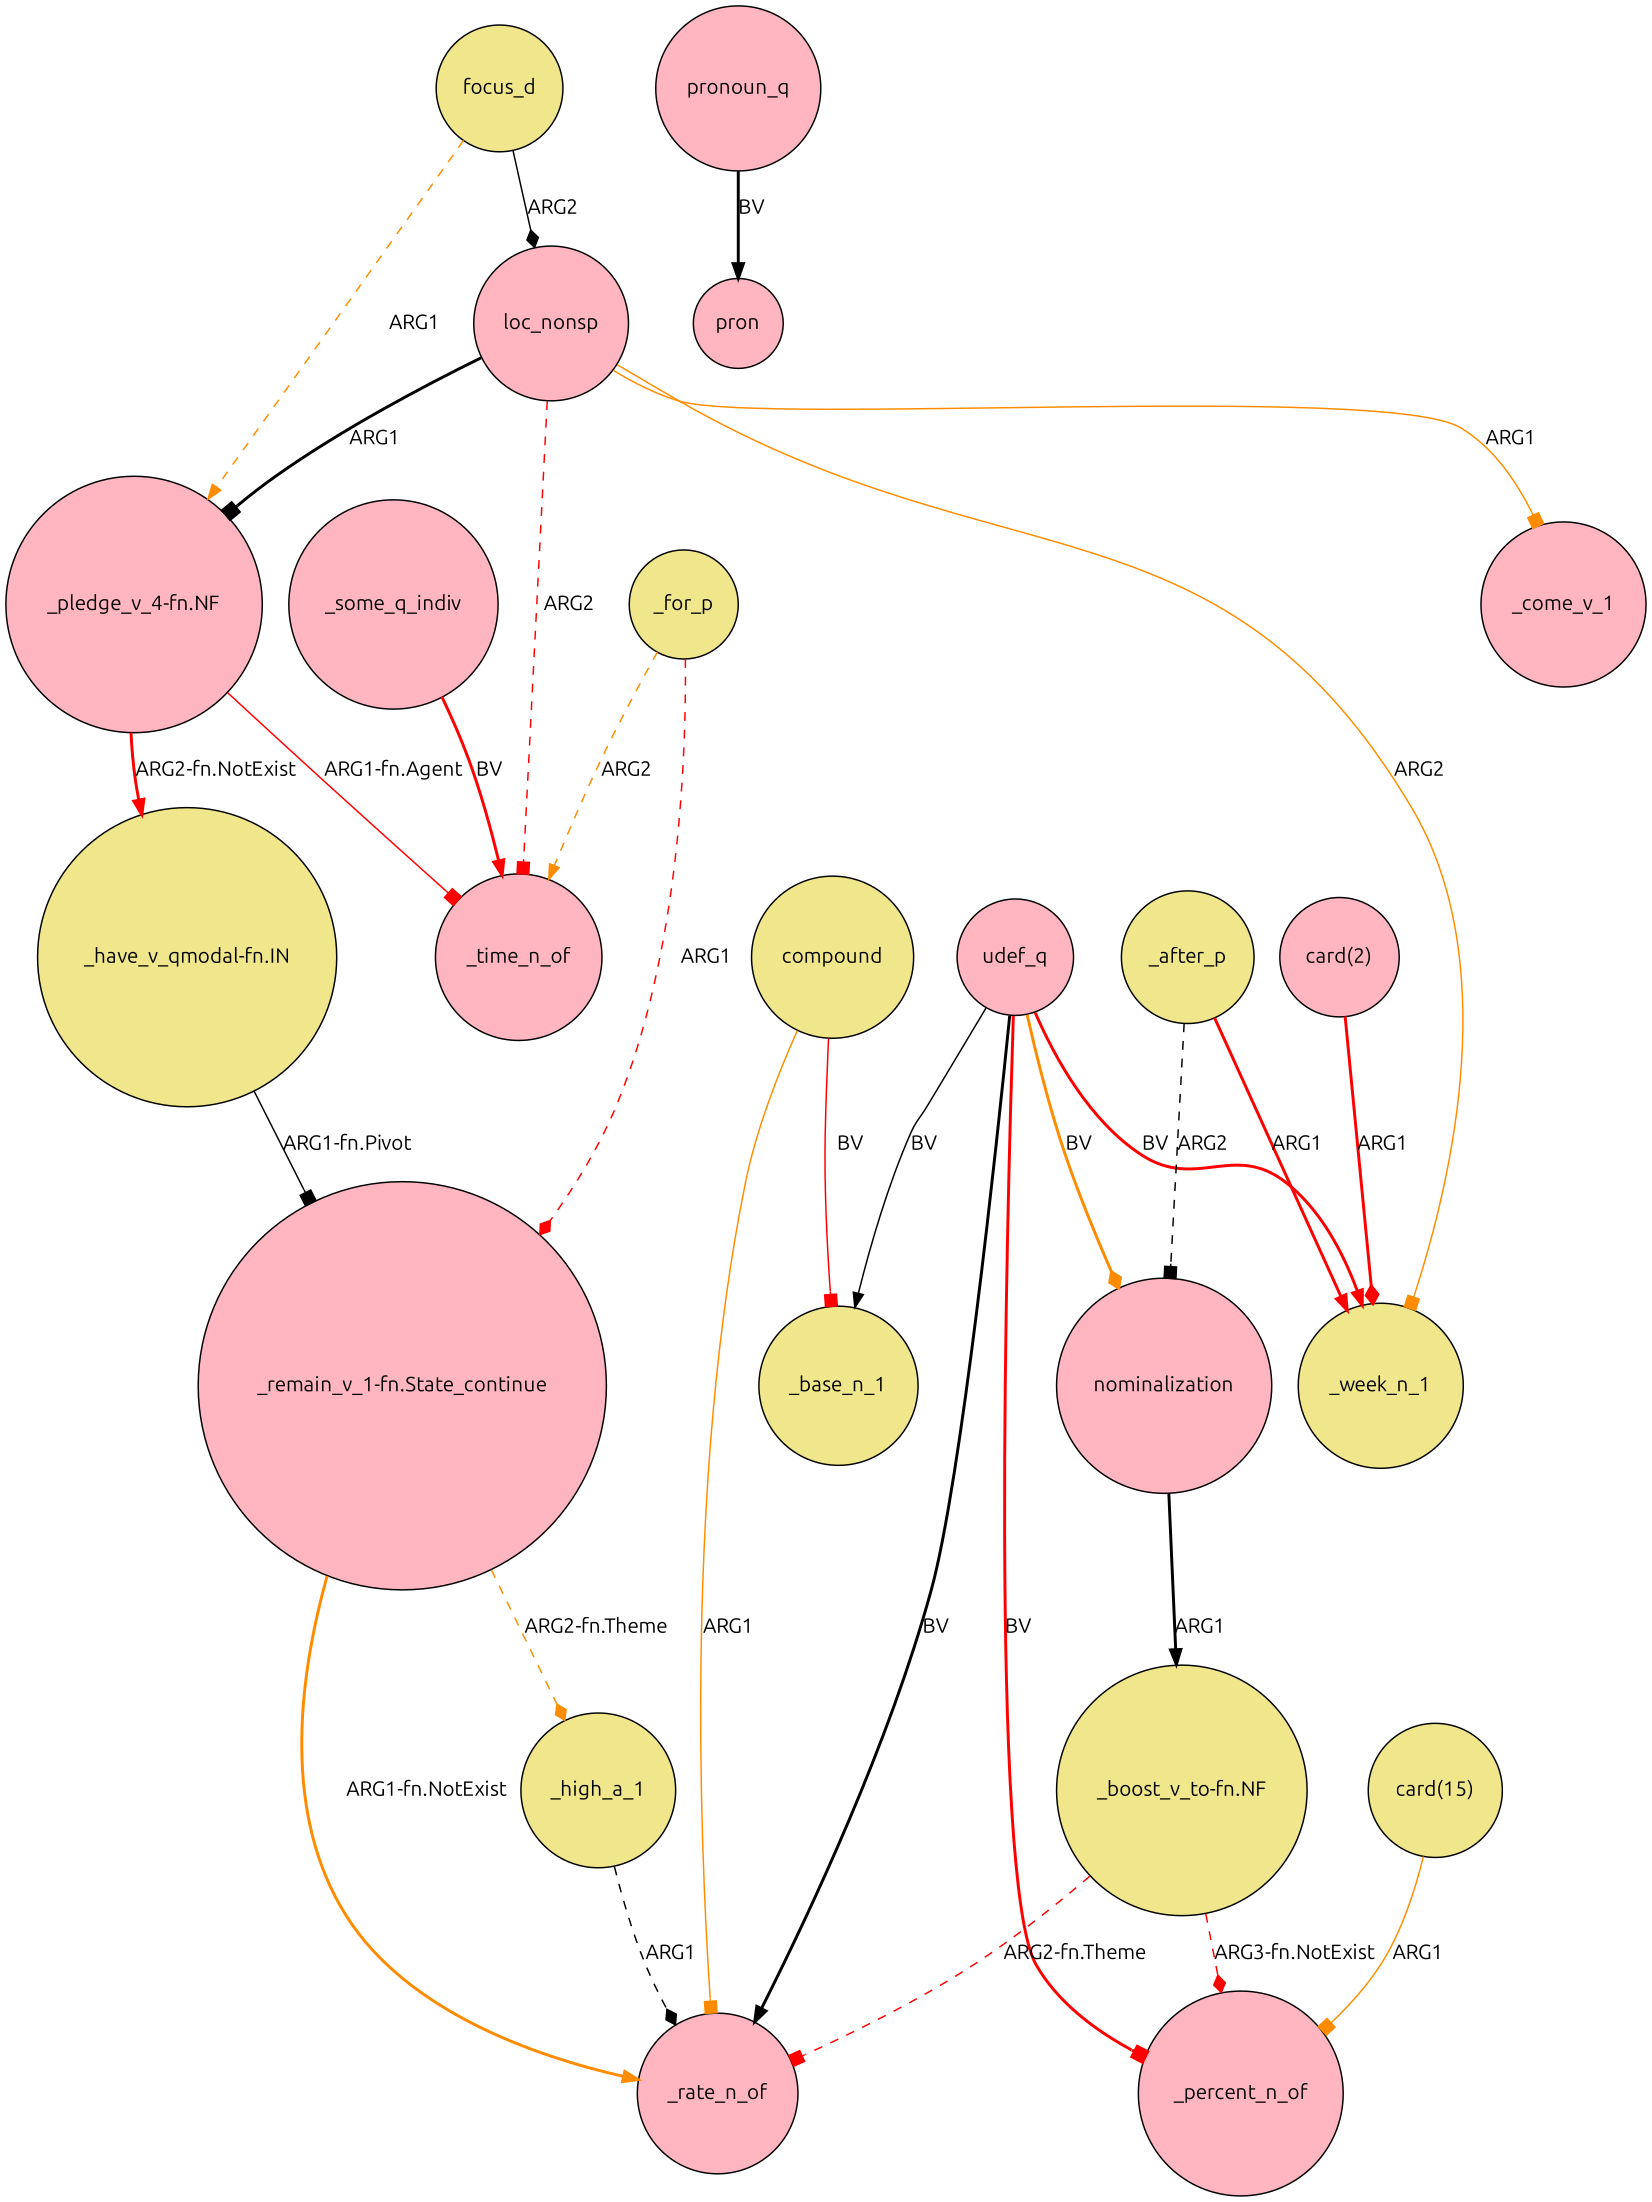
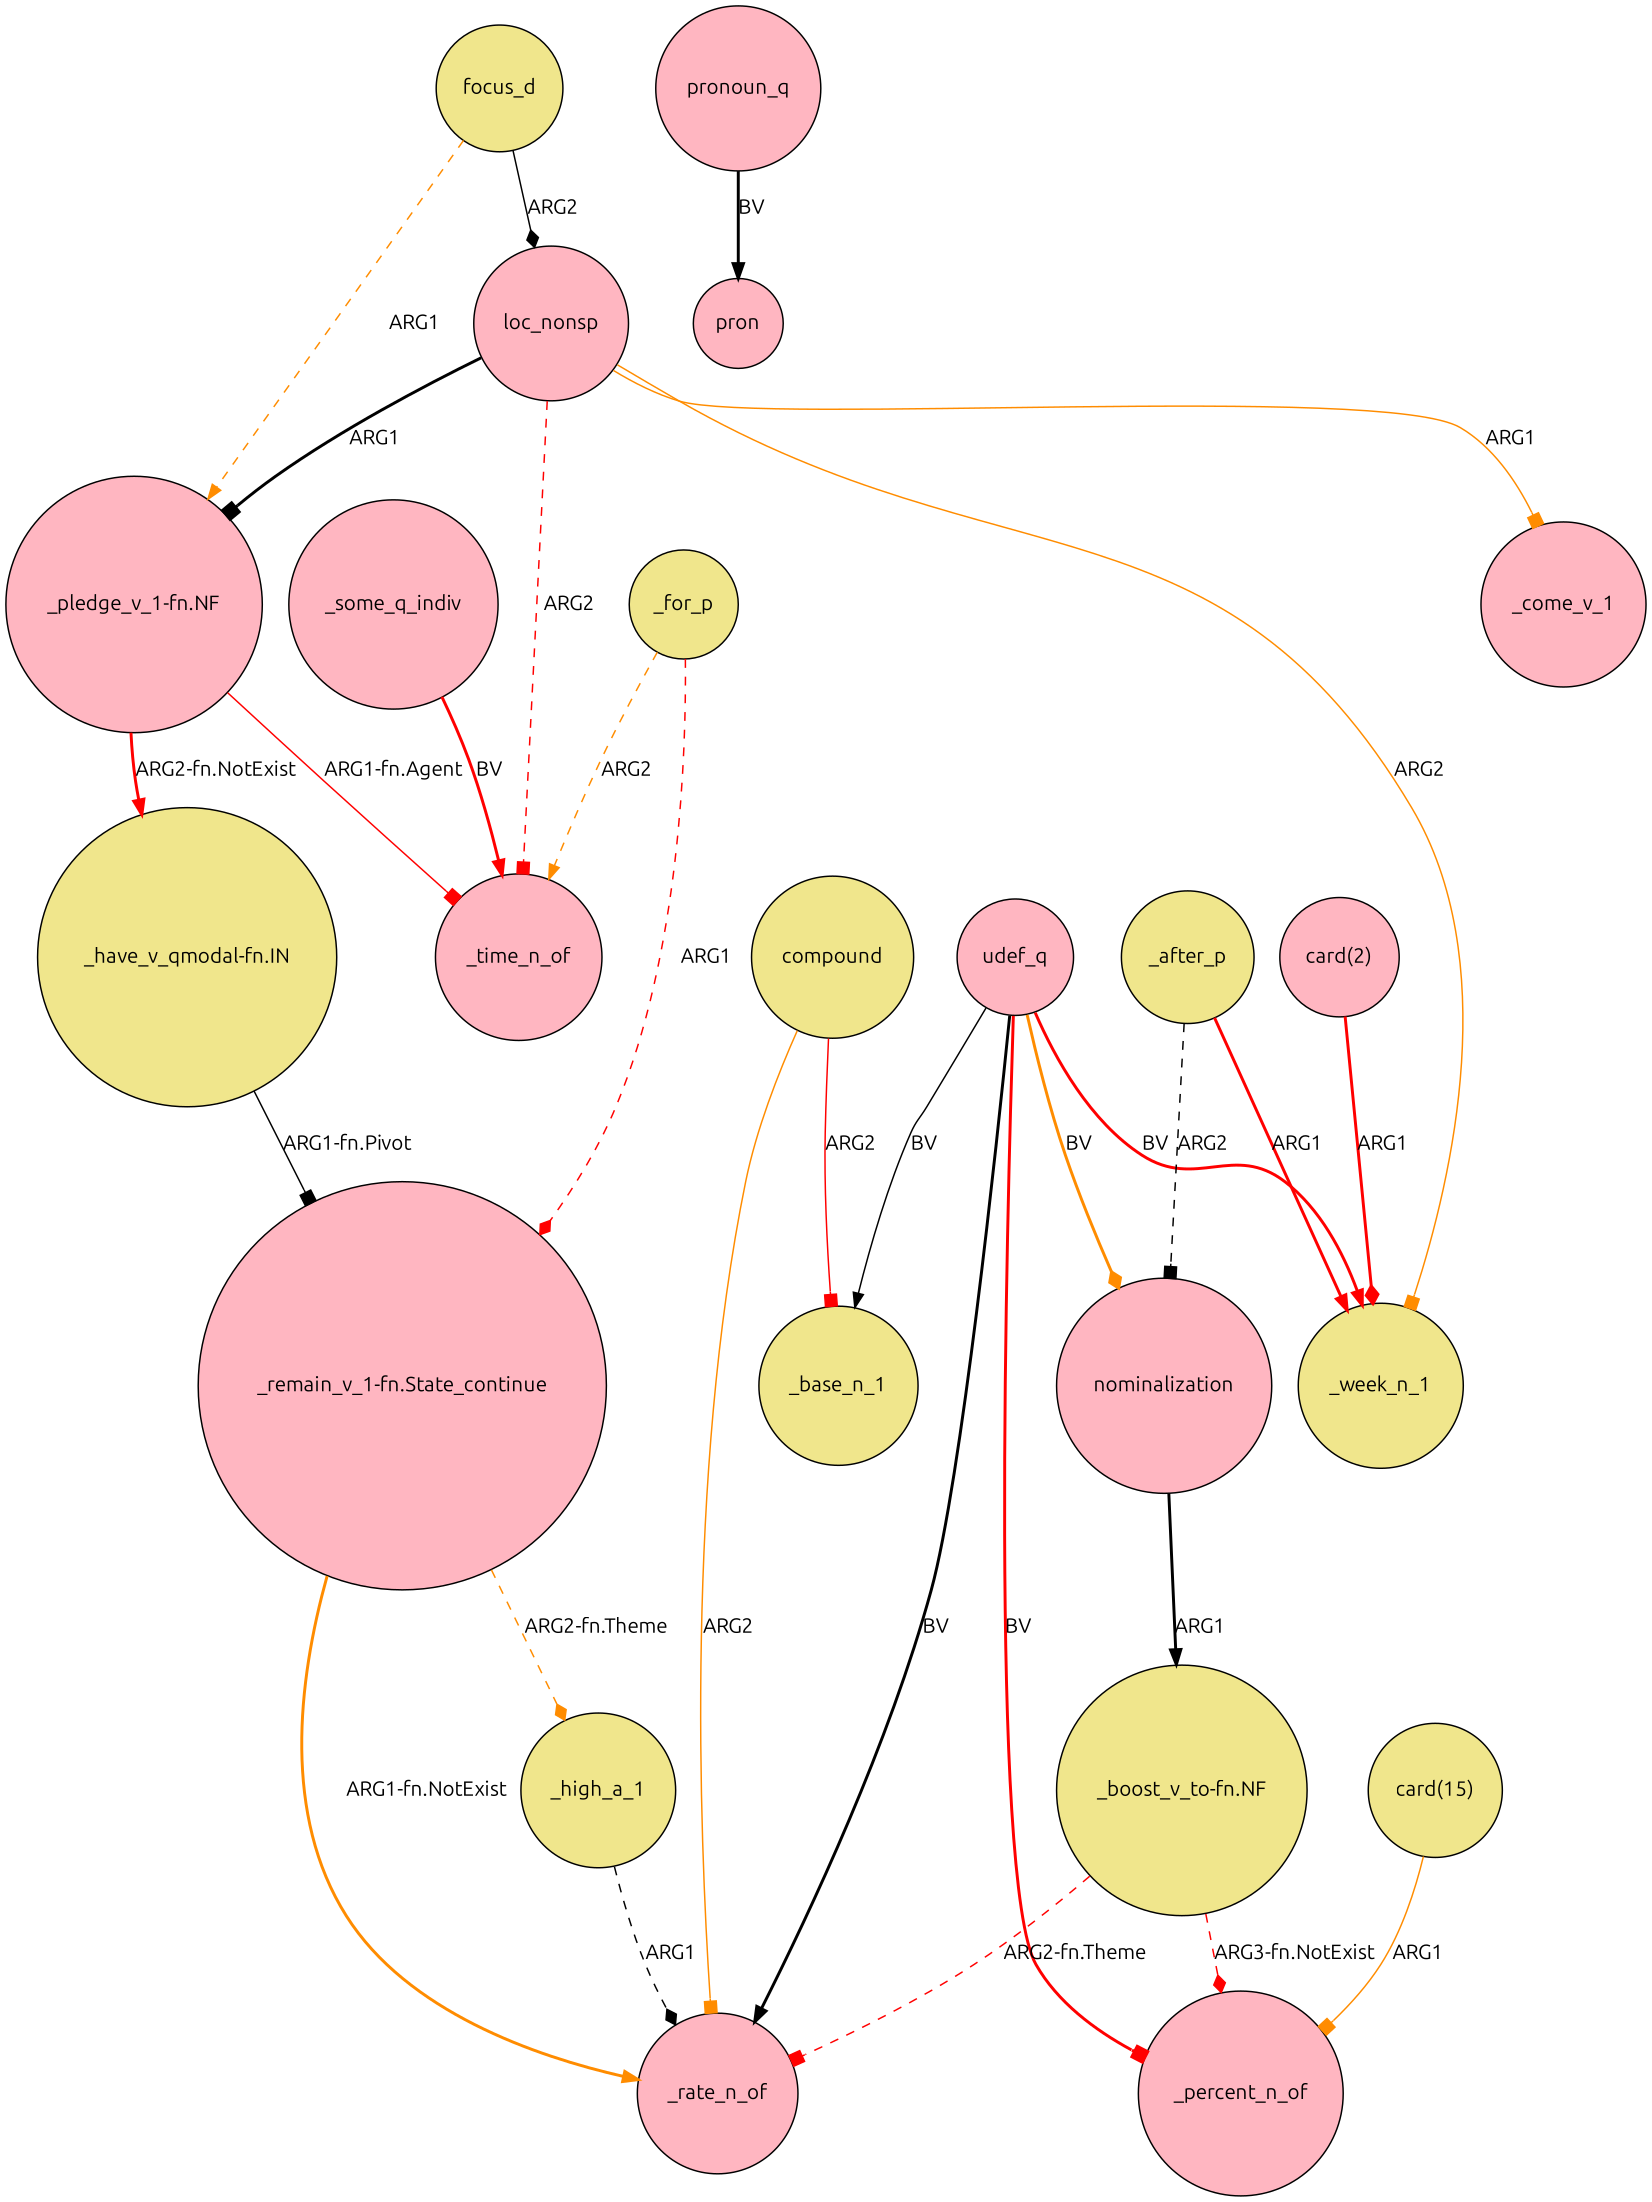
node "_pledge_v_4-fn.NF": label "_pledge_v_4-fn.NF" -> "_pledge_v_1-fn.NF"
edge "compound" -> "_base_n_1": label "BV" -> "ARG2"
edge "compound" -> "_rate_n_of": label "ARG1" -> "ARG2"
